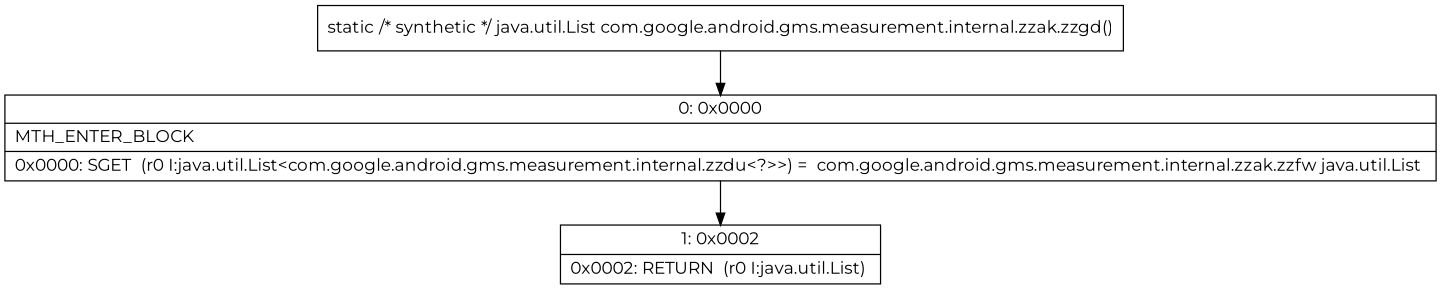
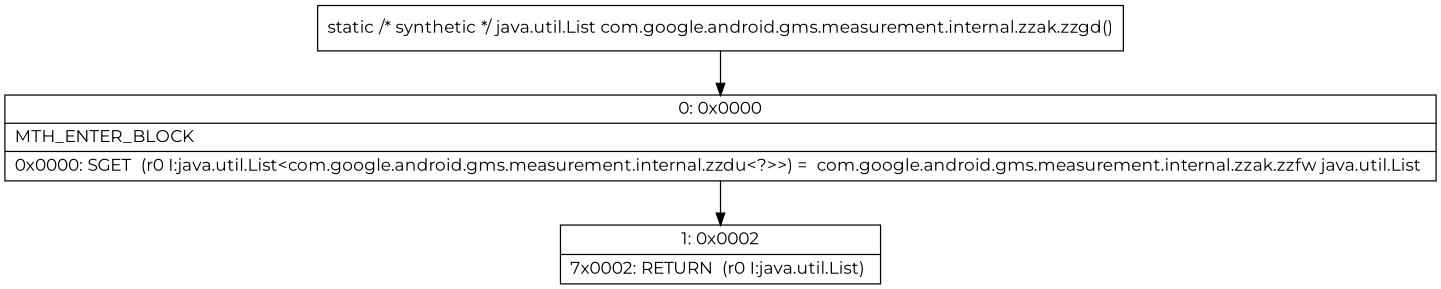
node "1: 0x0002": text "0x0002: RETURN  (r0 I:java.util.List)" -> "7x0002: RETURN  (r0 I:java.util.List)"
